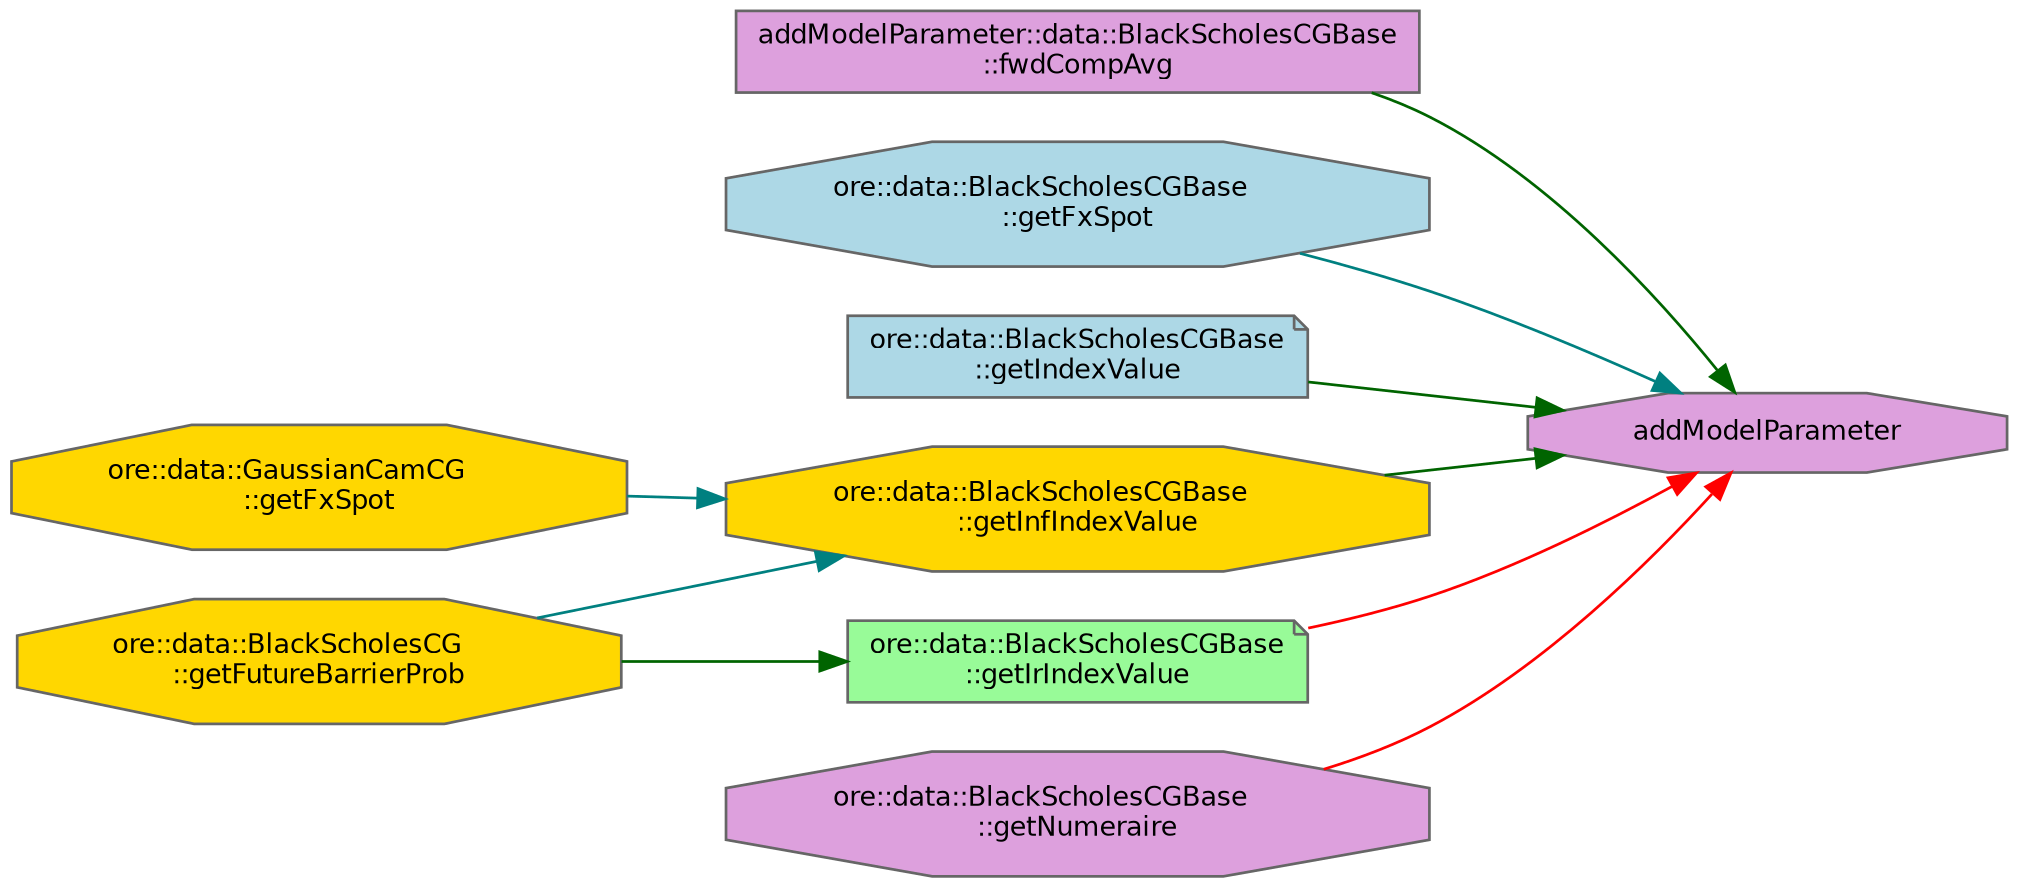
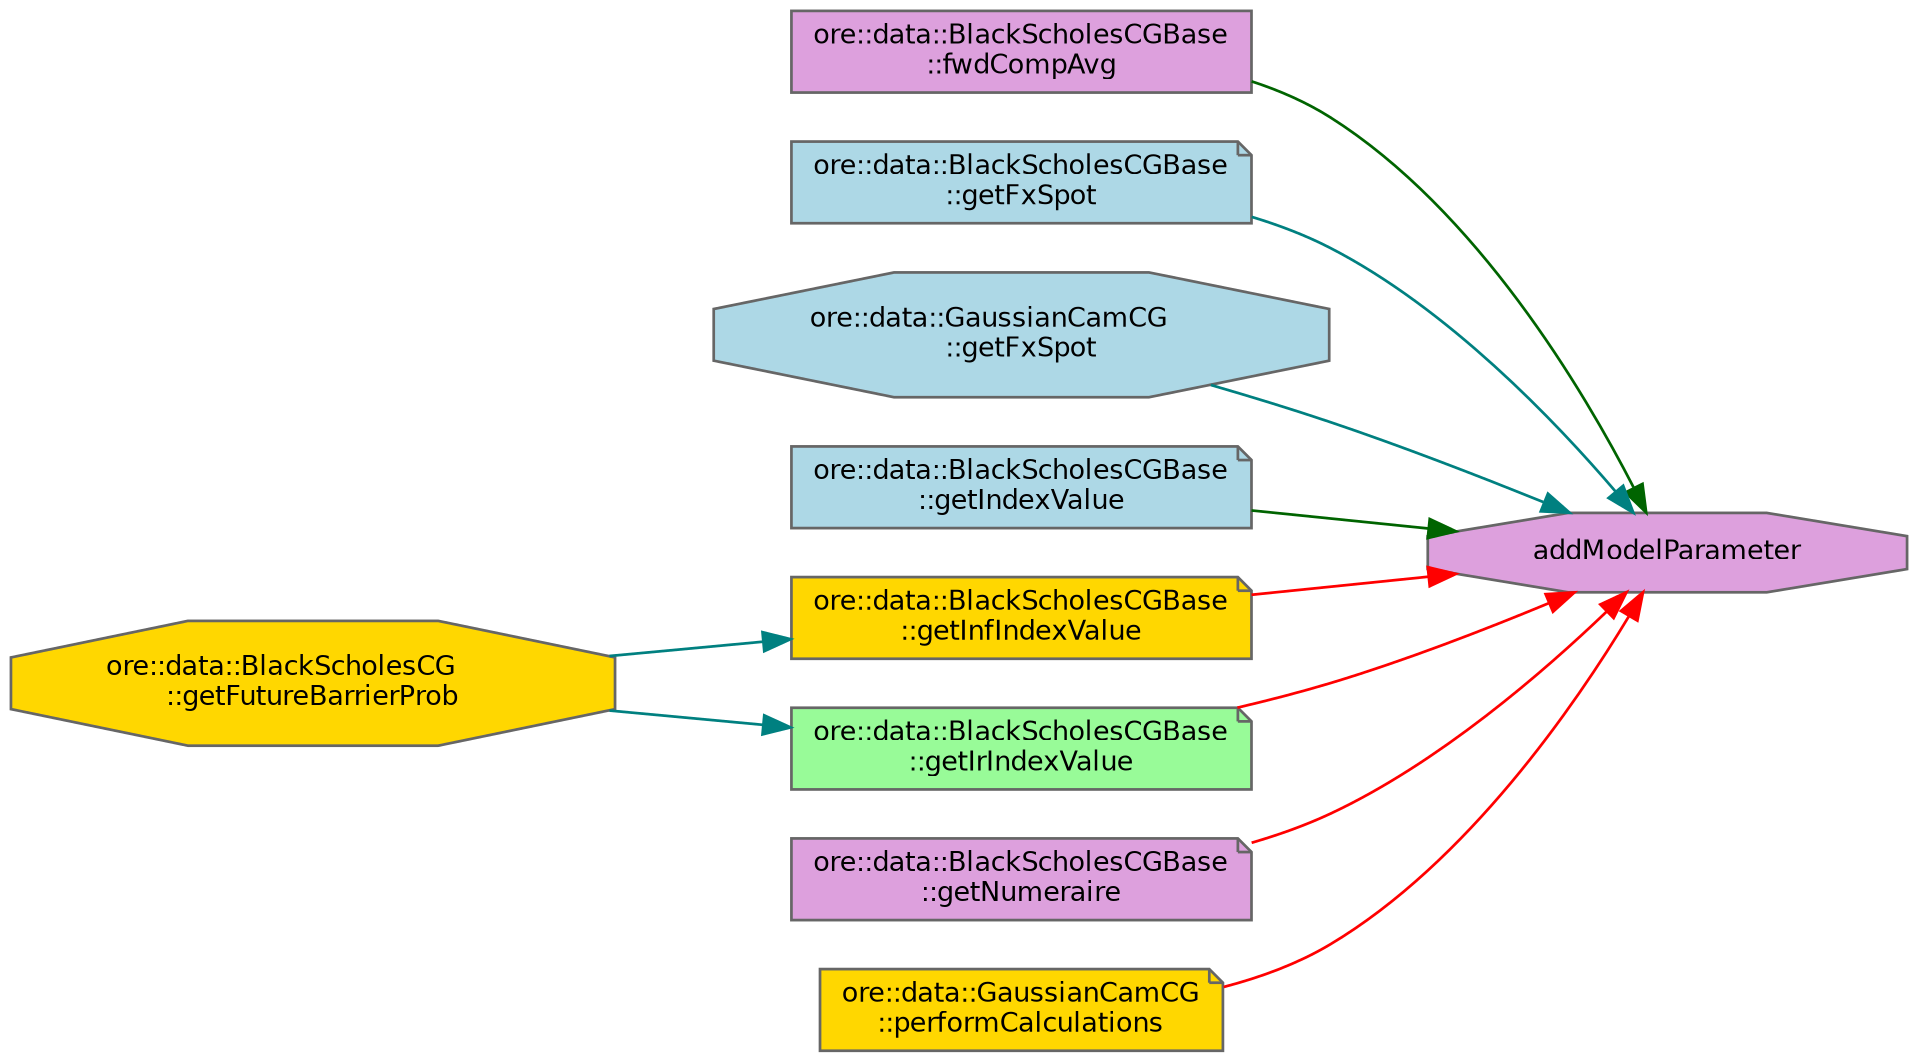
node "addModelParameter::data::BlackScholesCGBase ::fwdCompAvg": label "addModelParameter::data::BlackScholesCGBase ::fwdCompAvg" -> "ore::data::BlackScholesCGBase ::fwdCompAvg"
node "ore::data::BlackScholesCGBase ::getFxSpot": shape octagon -> note
edge "ore::data::BlackScholesCGBase ::getInfIndexValue" -> "addModelParameter": color darkgreen -> red
node "ore::data::GaussianCamCG ::getFxSpot": fillcolor gold -> lightblue
edge "ore::data::GaussianCamCG ::getFxSpot" -> "ore::data::BlackScholesCGBase ::getInfIndexValue": now "ore::data::GaussianCamCG ::getFxSpot" -> "addModelParameter"
node "ore::data::BlackScholesCGBase ::getInfIndexValue": shape octagon -> note
edge "ore::data::BlackScholesCG ::getFutureBarrierProb" -> "ore::data::BlackScholesCGBase ::getIrIndexValue": color darkgreen -> teal
node "ore::data::BlackScholesCGBase ::getNumeraire": shape octagon -> note
node "ore::data::GaussianCamCG ::performCalculations": added
